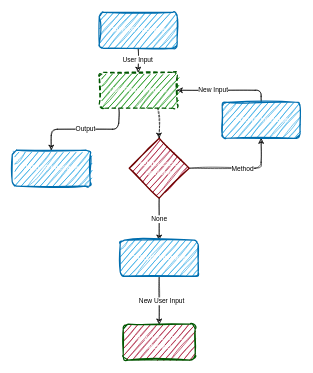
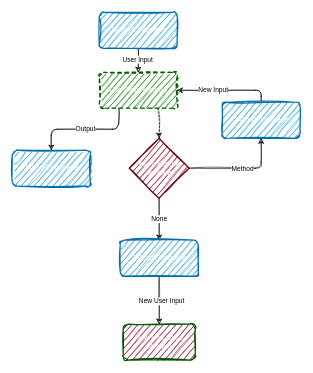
node "return Case or None": label "return Case or None" -> "return Method or None"
